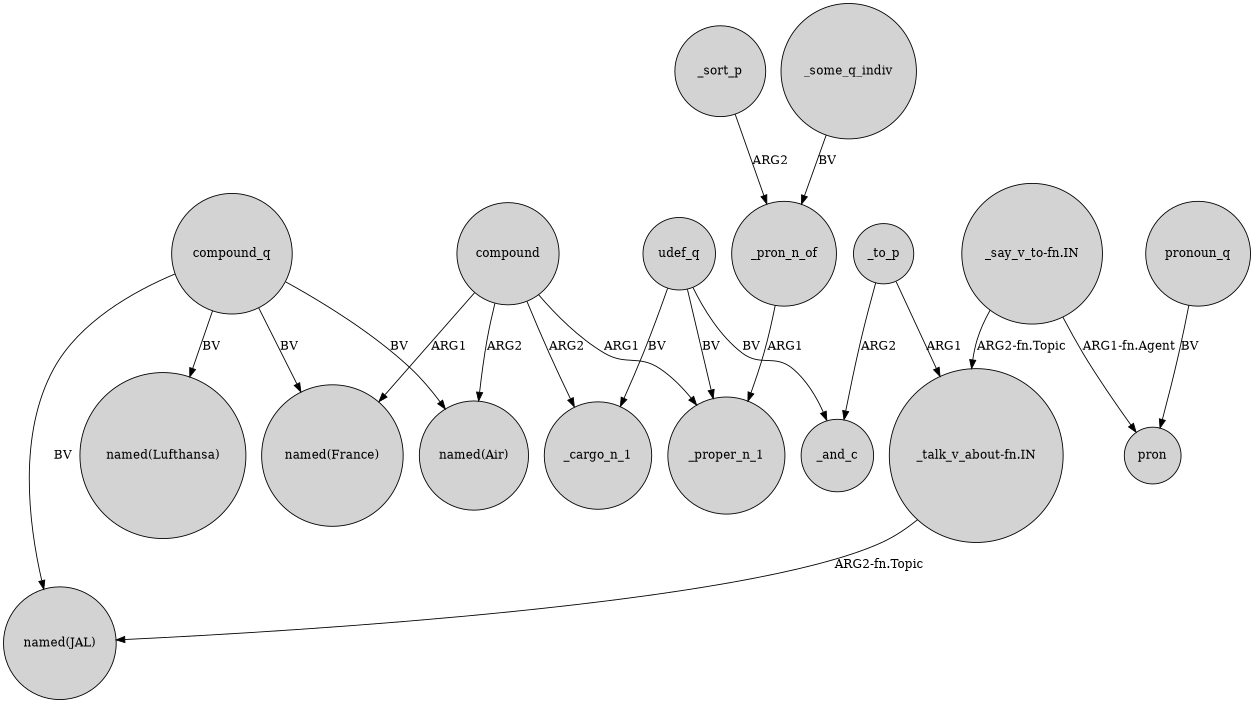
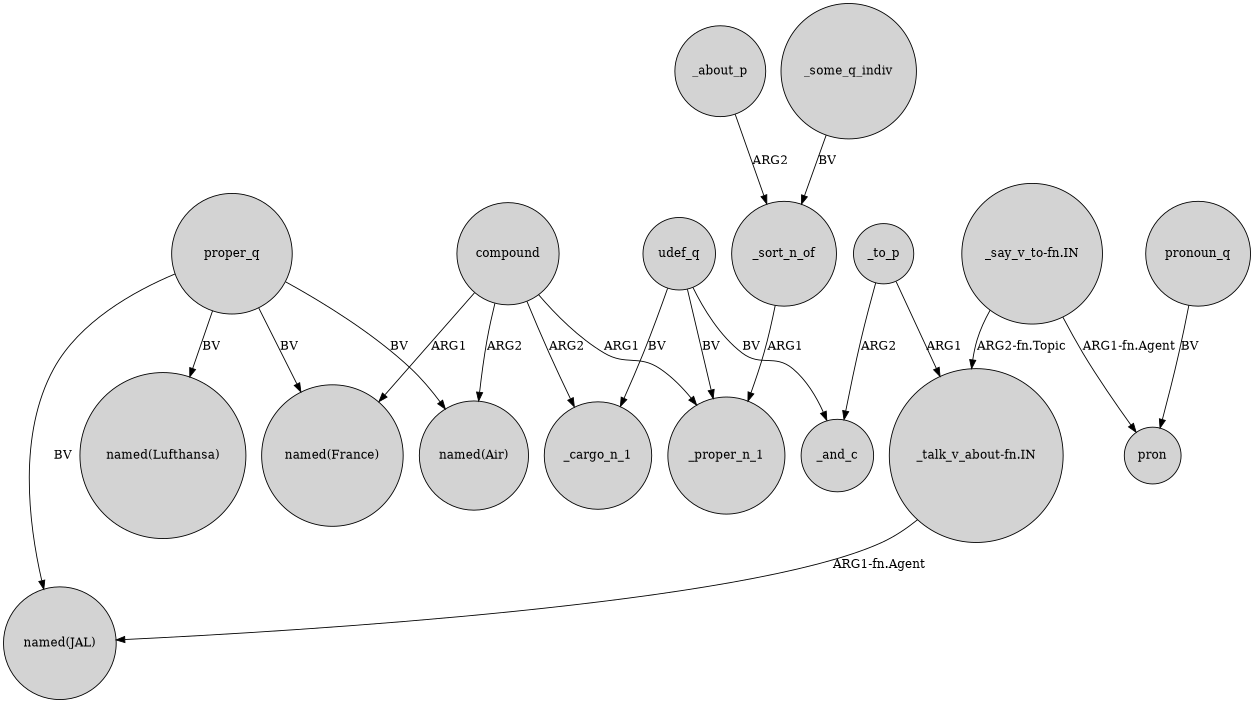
node "_sort_p": label "_sort_p" -> "_about_p"
node "compound_q": label "compound_q" -> "proper_q"
node "_pron_n_of": label "_pron_n_of" -> "_sort_n_of"
edge "_talk_v_about-fn.IN" -> "named(JAL)": label "ARG2-fn.Topic" -> "ARG1-fn.Agent"
